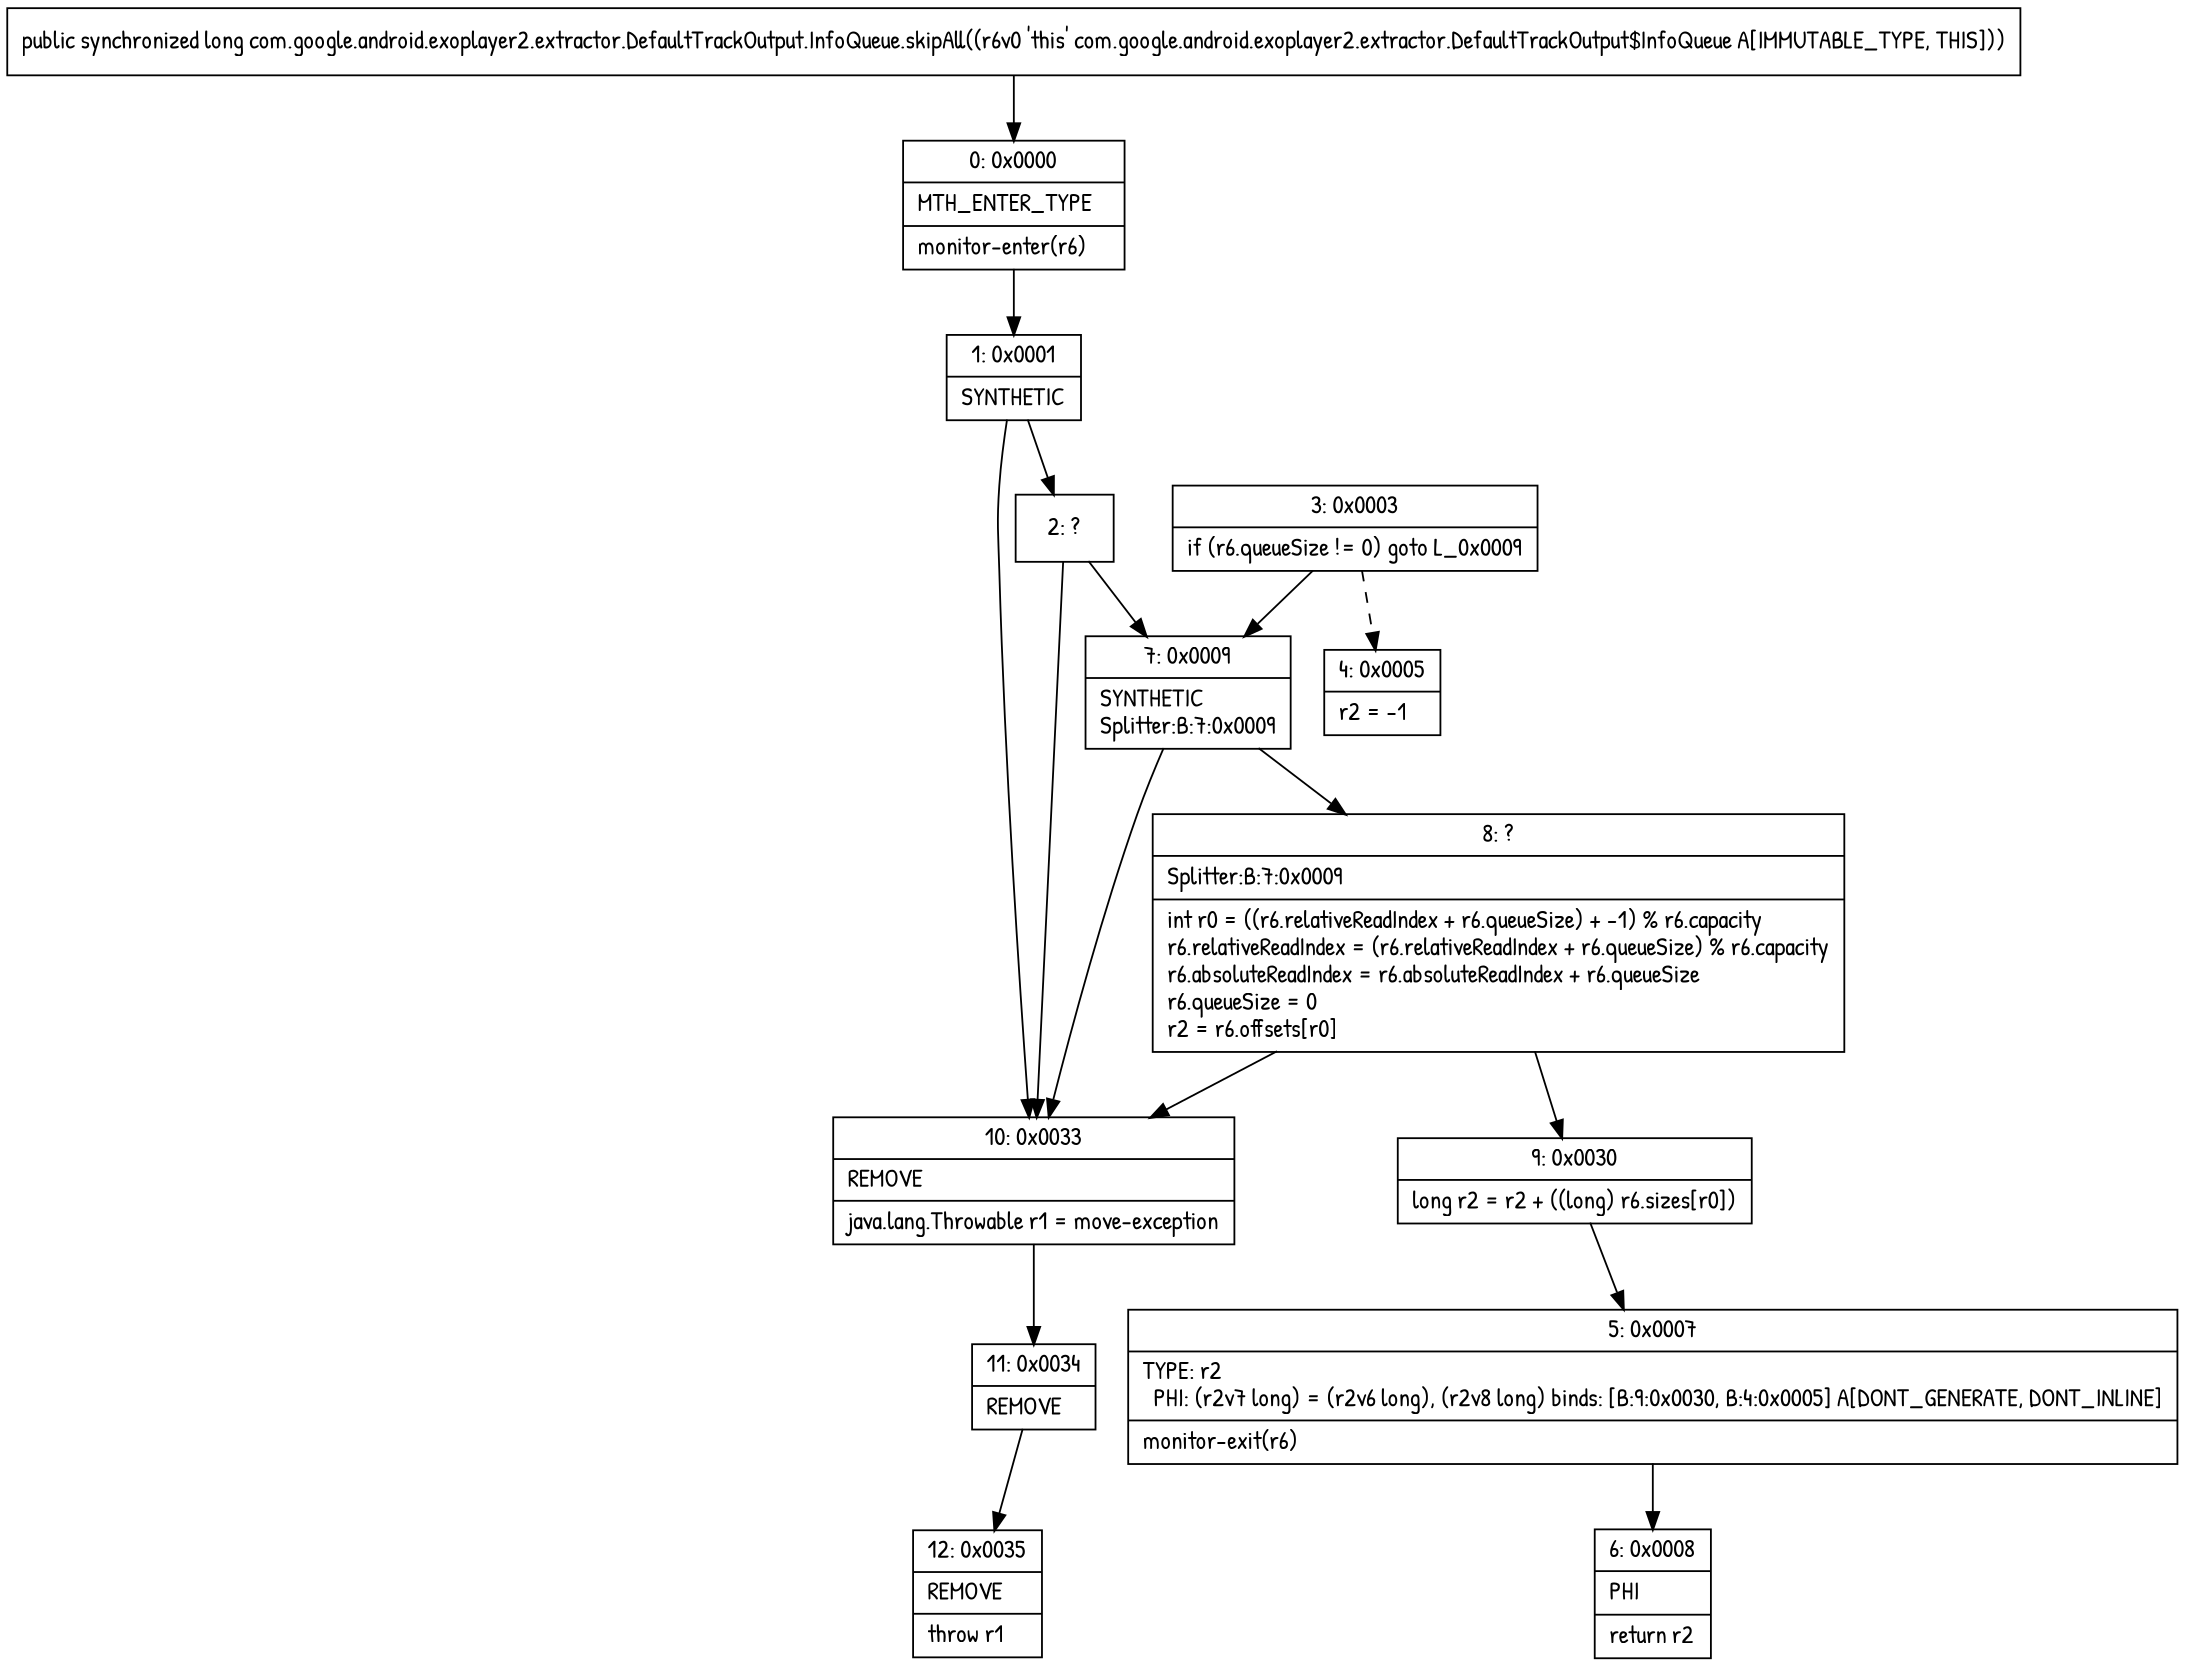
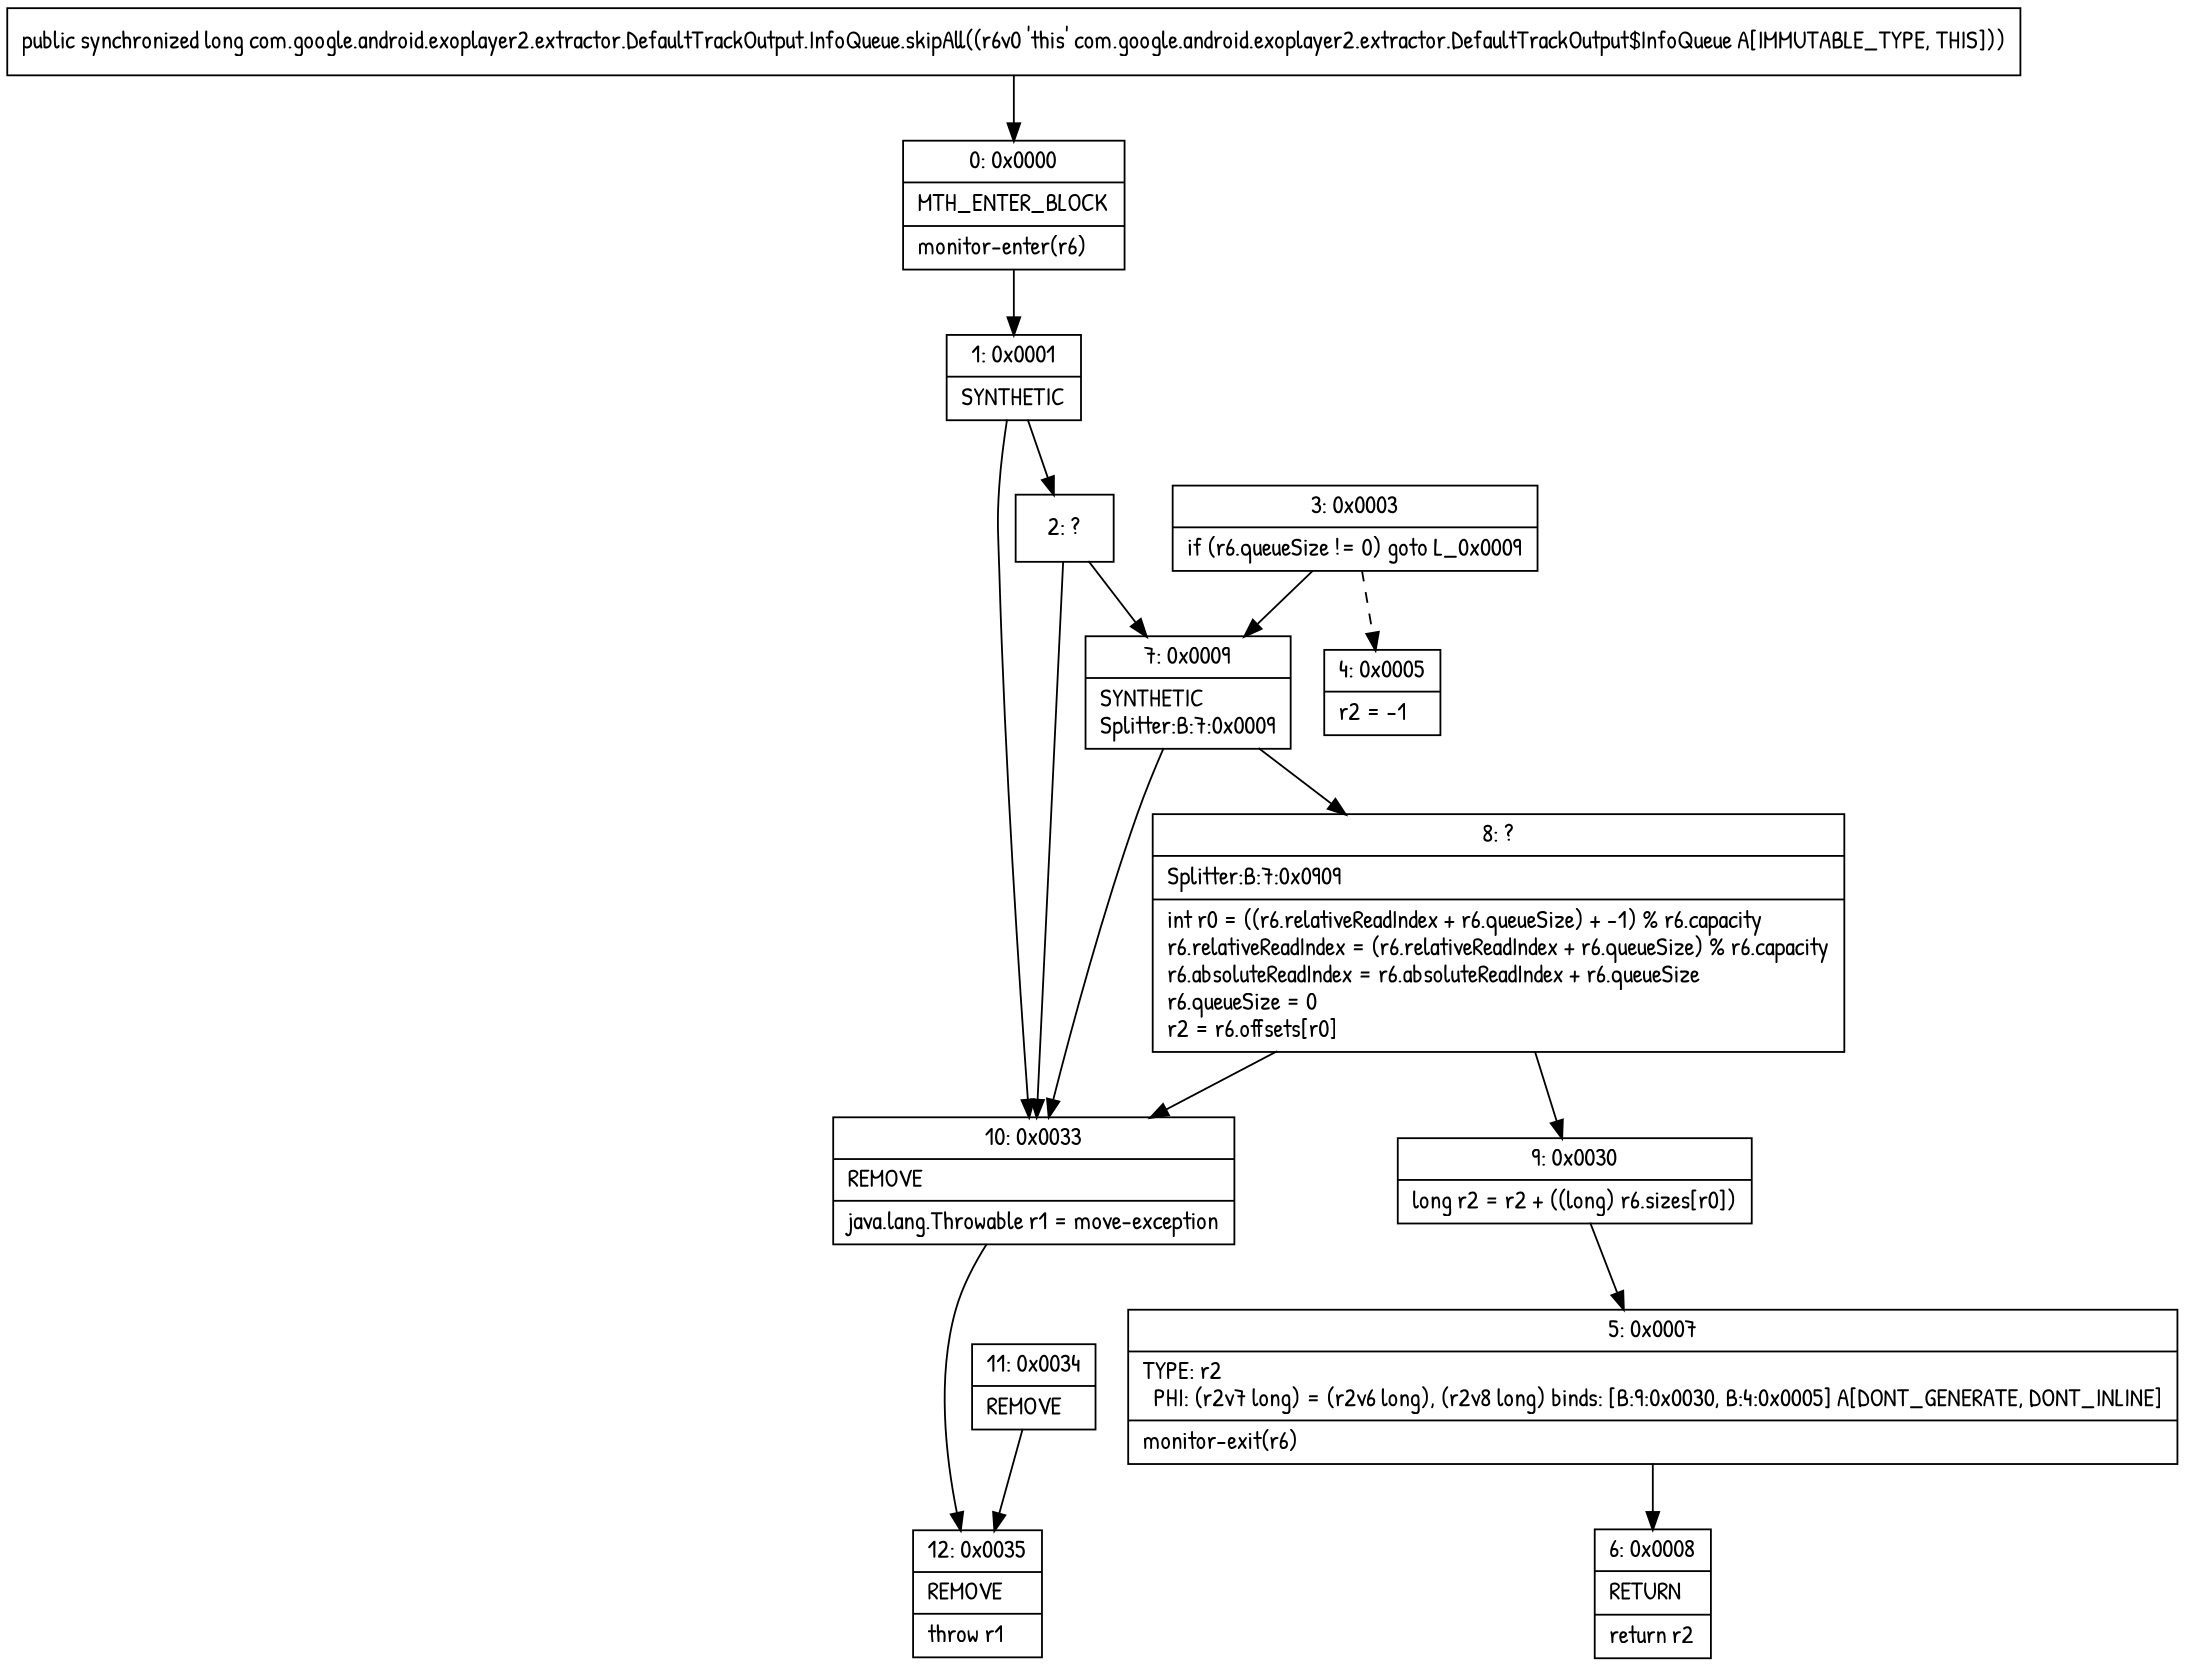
node "0: 0x0000": text "MTH_ENTER_TYPE" -> "MTH_ENTER_BLOCK"
node "8: ?": text "Splitter:B:7:0x0009" -> "Splitter:B:7:0x0909"
edge "10: 0x0033" -> "11: 0x0034": now "10: 0x0033" -> "12: 0x0035"
node "6: 0x0008": text "PHI" -> "RETURN"
